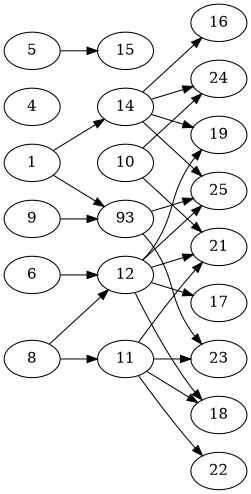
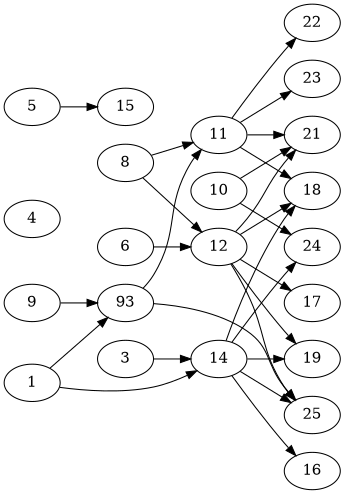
edge "14" -> "18": added
edge "93" -> "23": now "93" -> "11"
node "3": added
